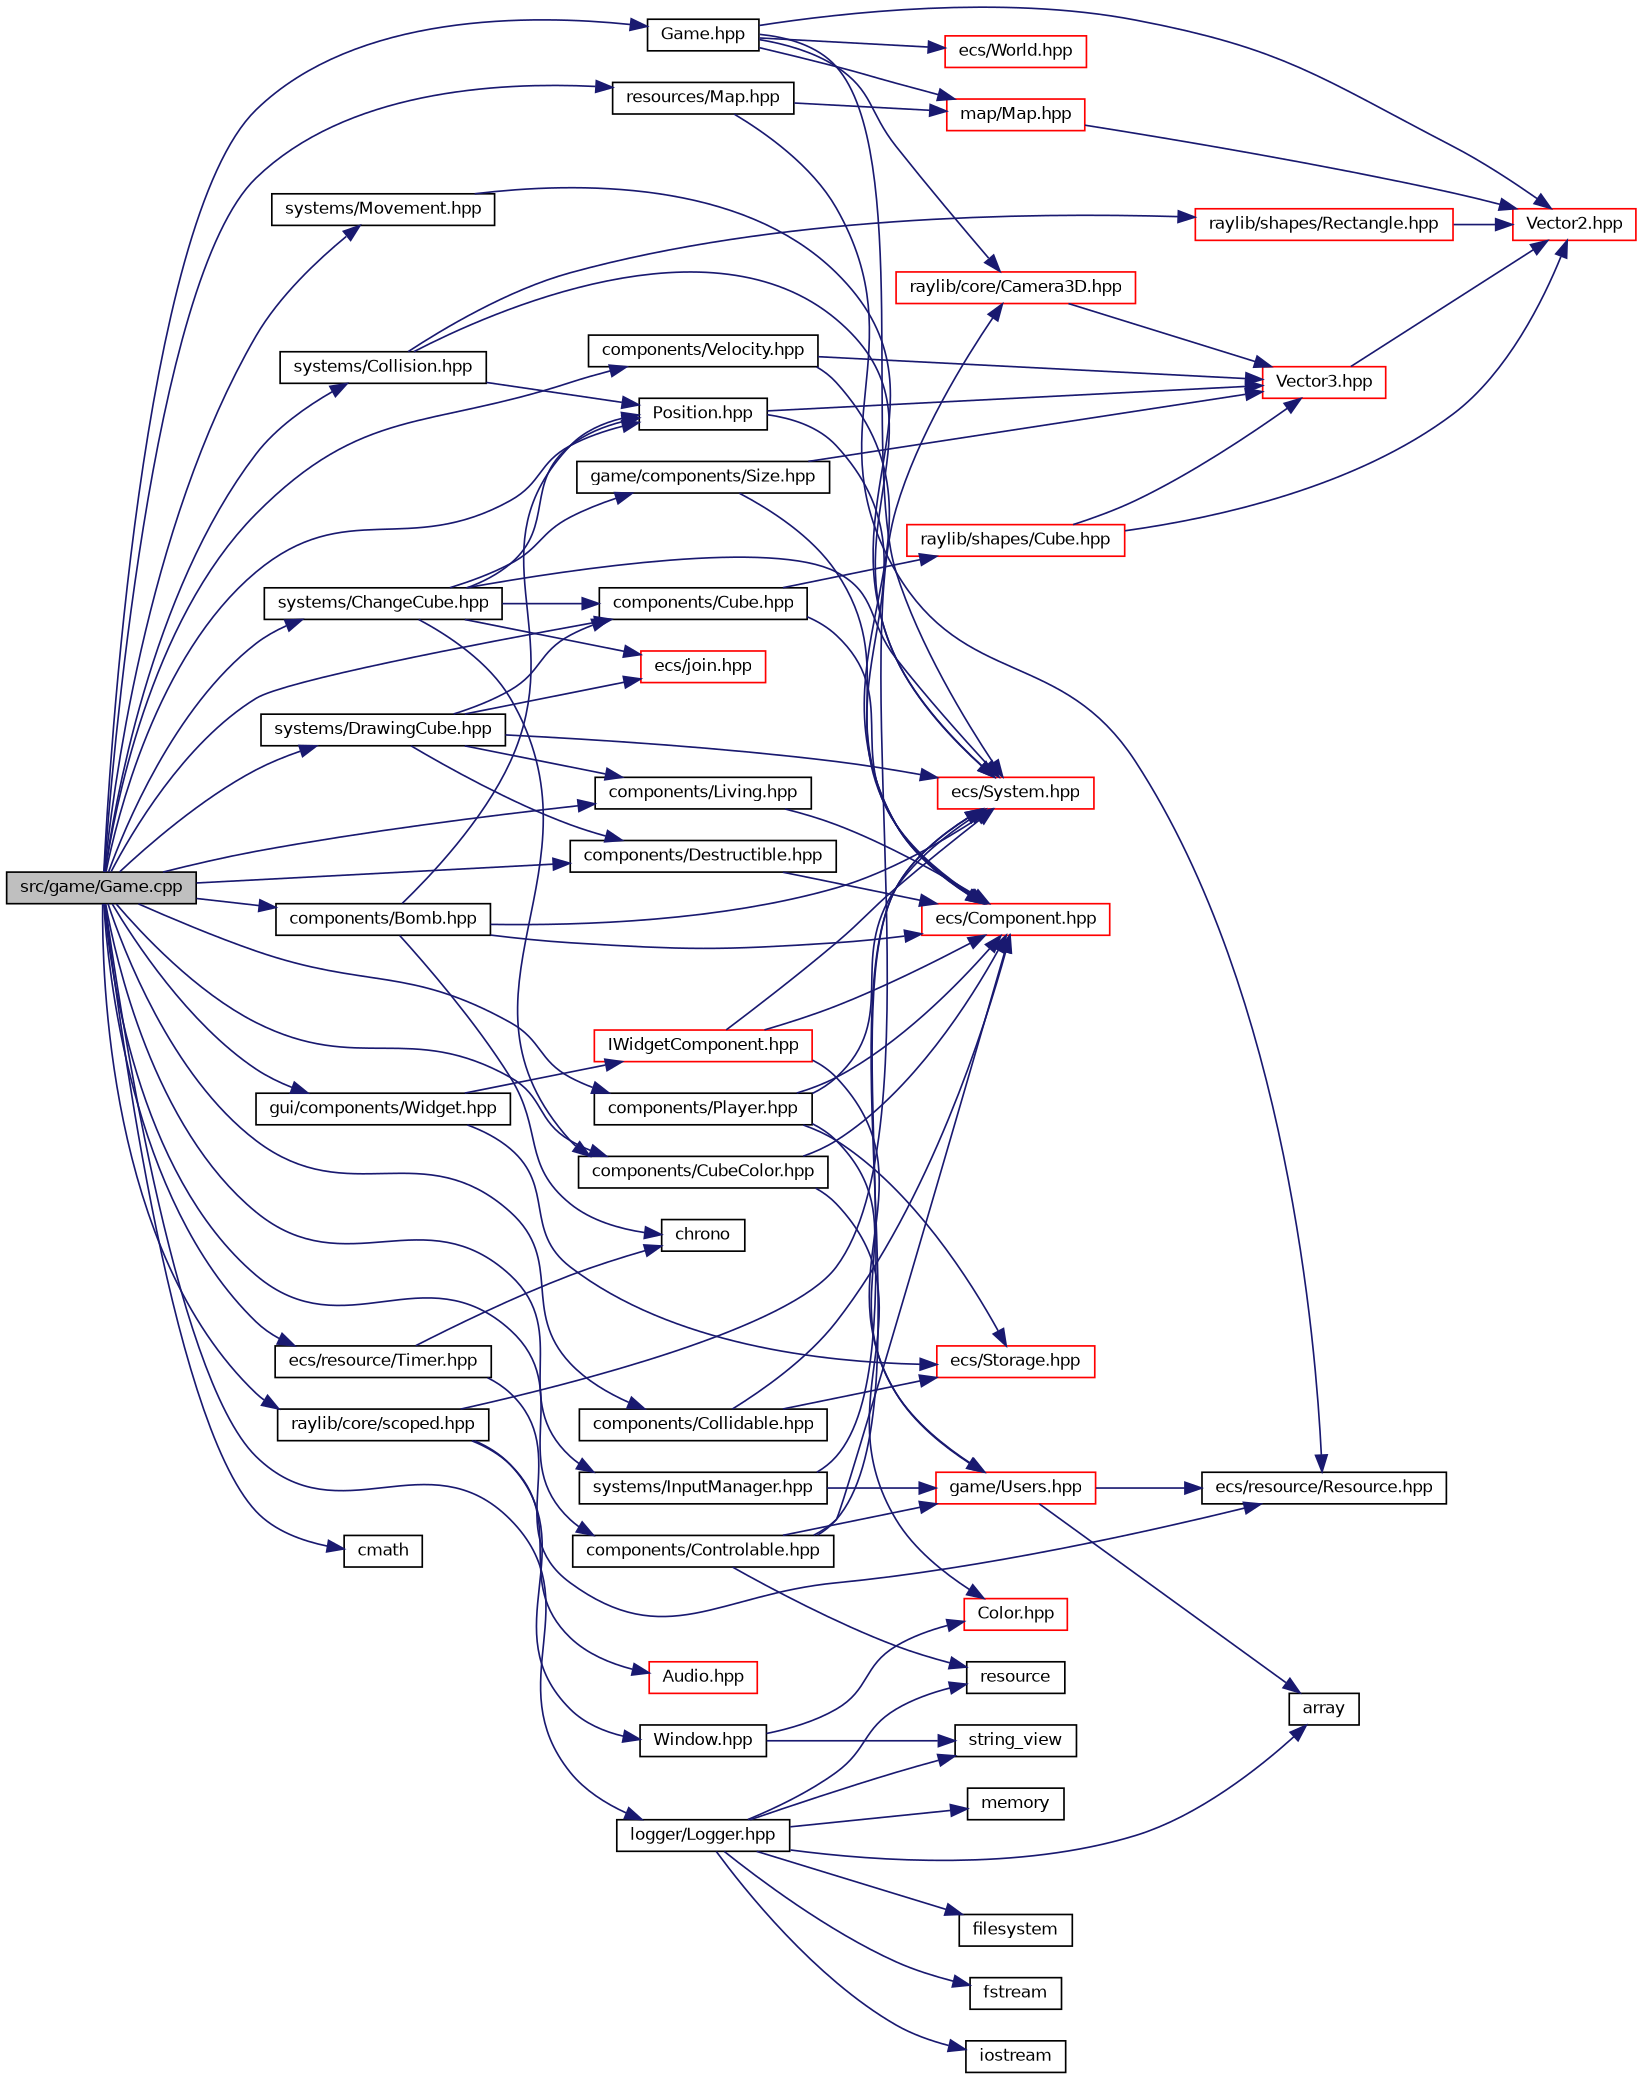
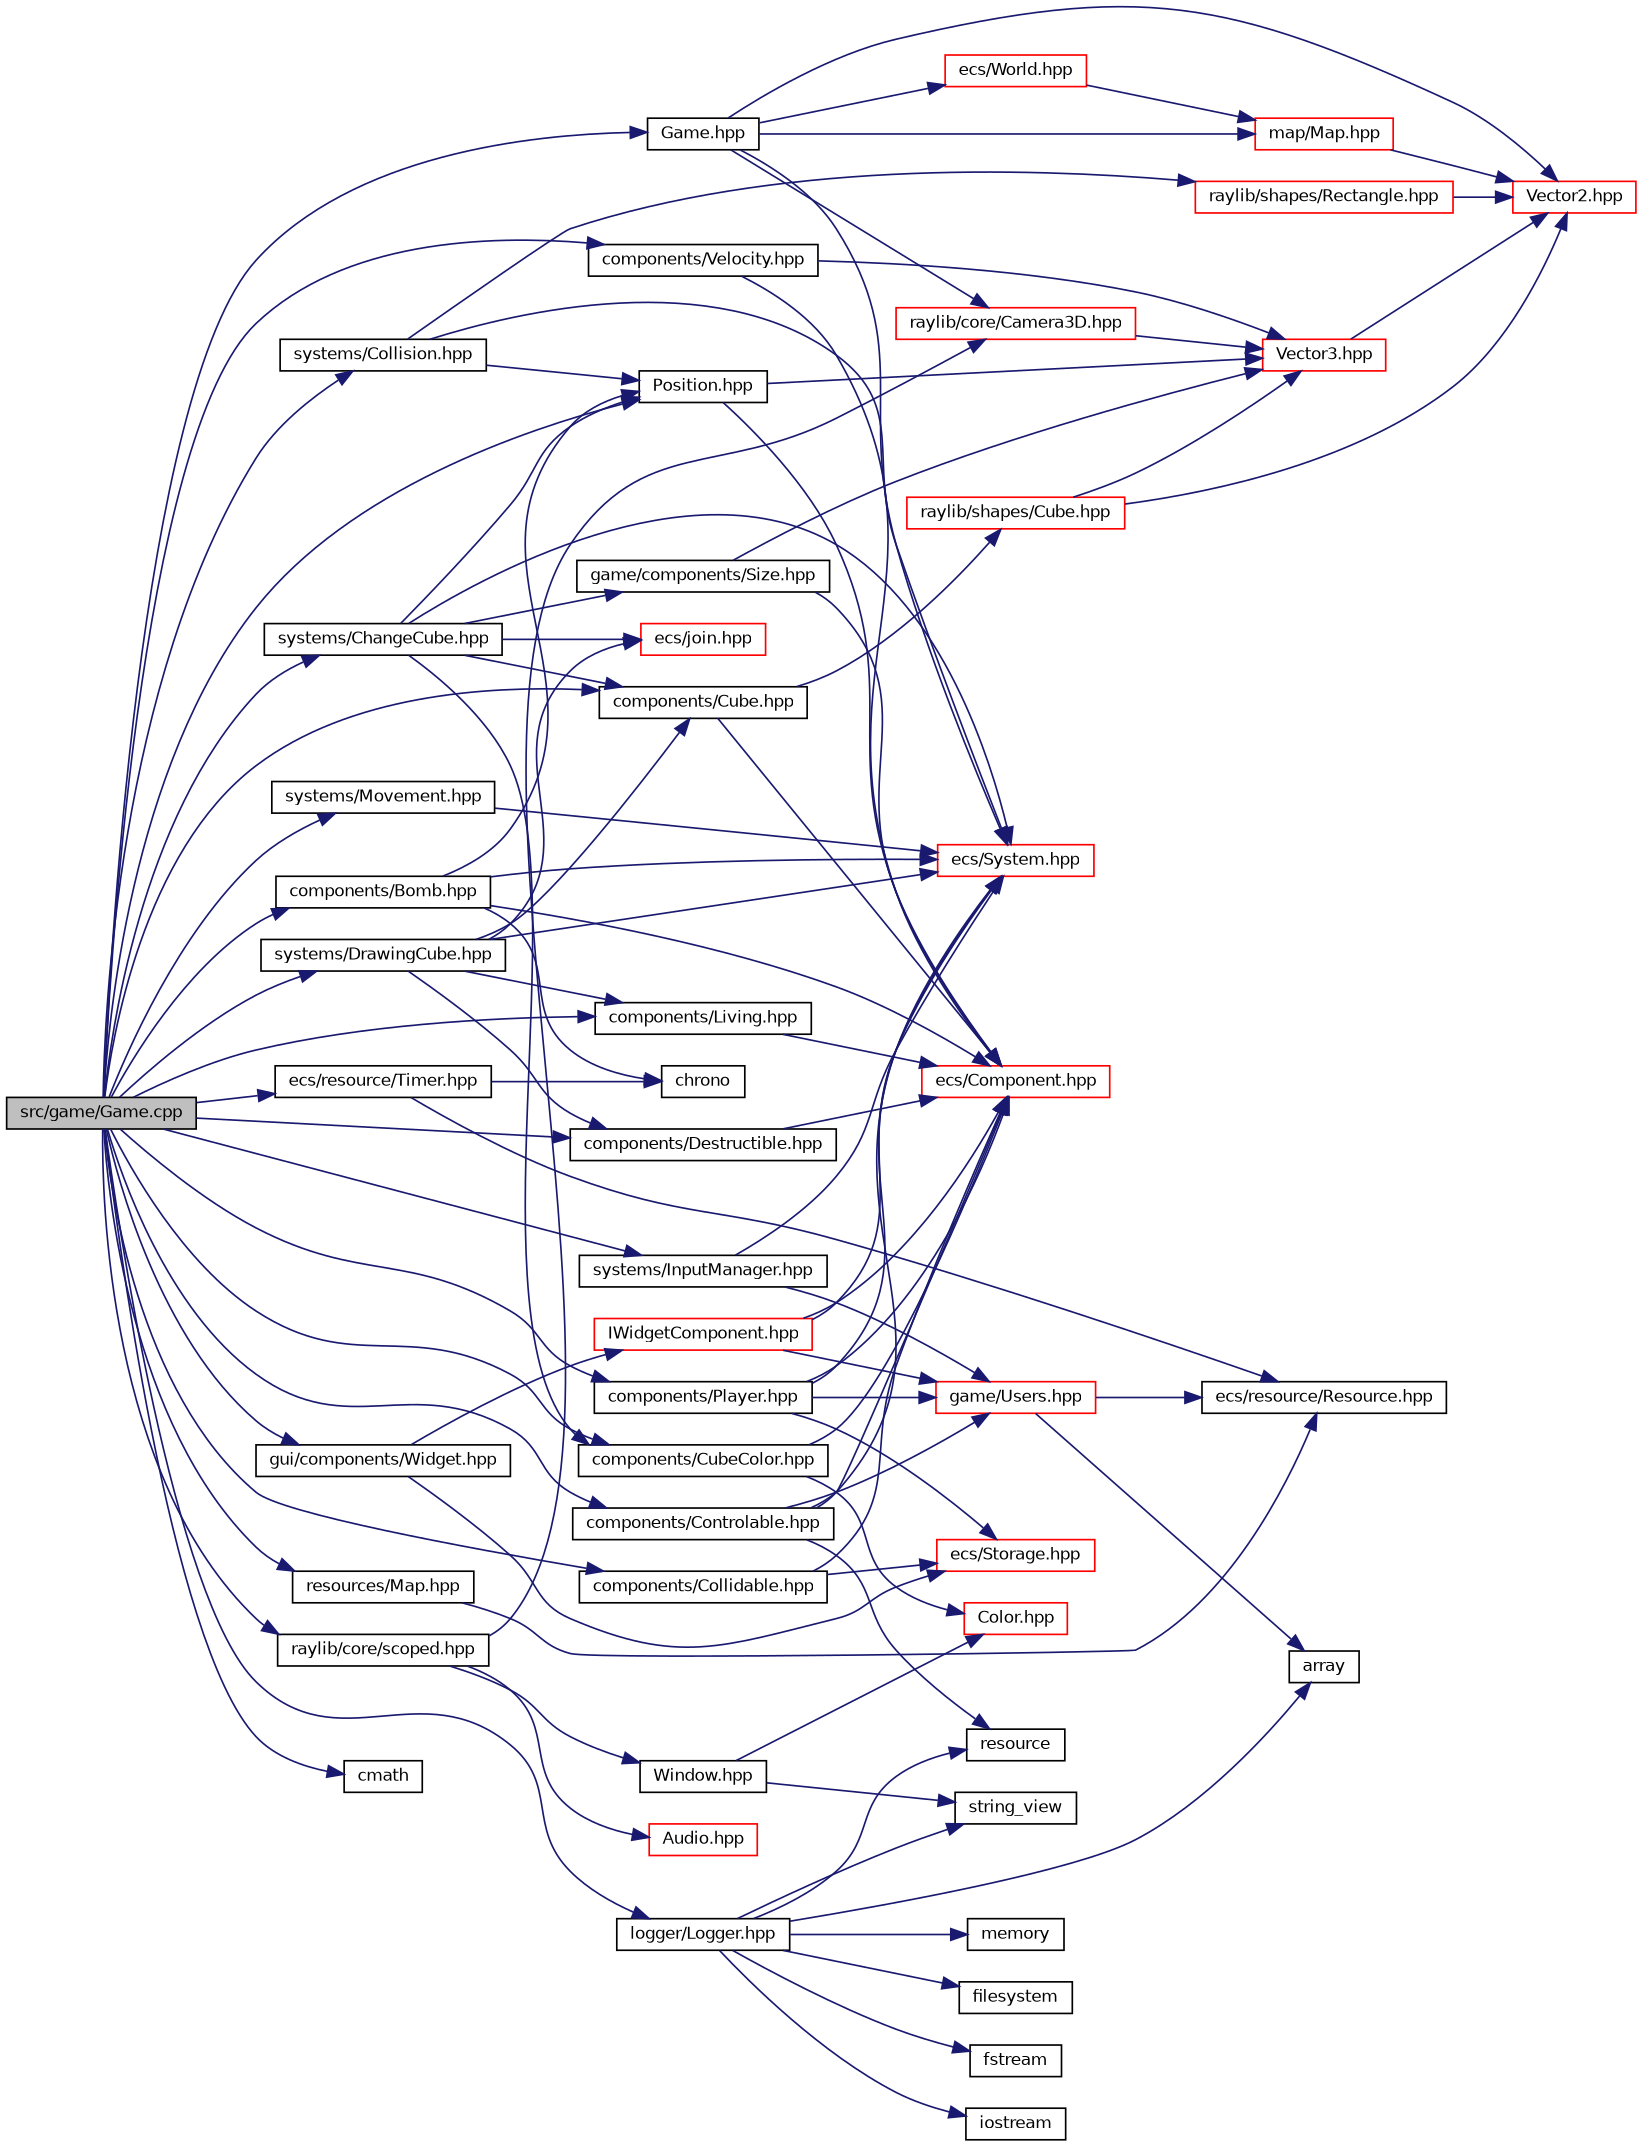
edge "resources/Map.hpp" -> "map/Map.hpp": now "ecs/World.hpp" -> "map/Map.hpp"
